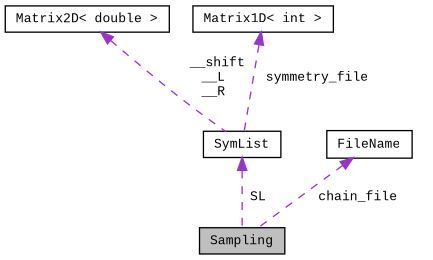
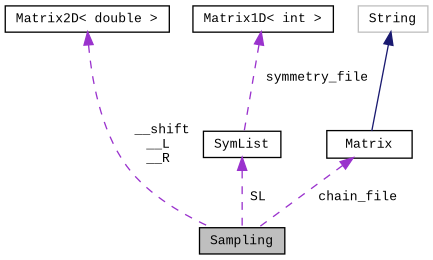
node "String": added
edge "SymList" -> "Matrix2D< double >": now "Sampling" -> "Matrix2D< double >"
node "FileName": label "FileName" -> "Matrix"
